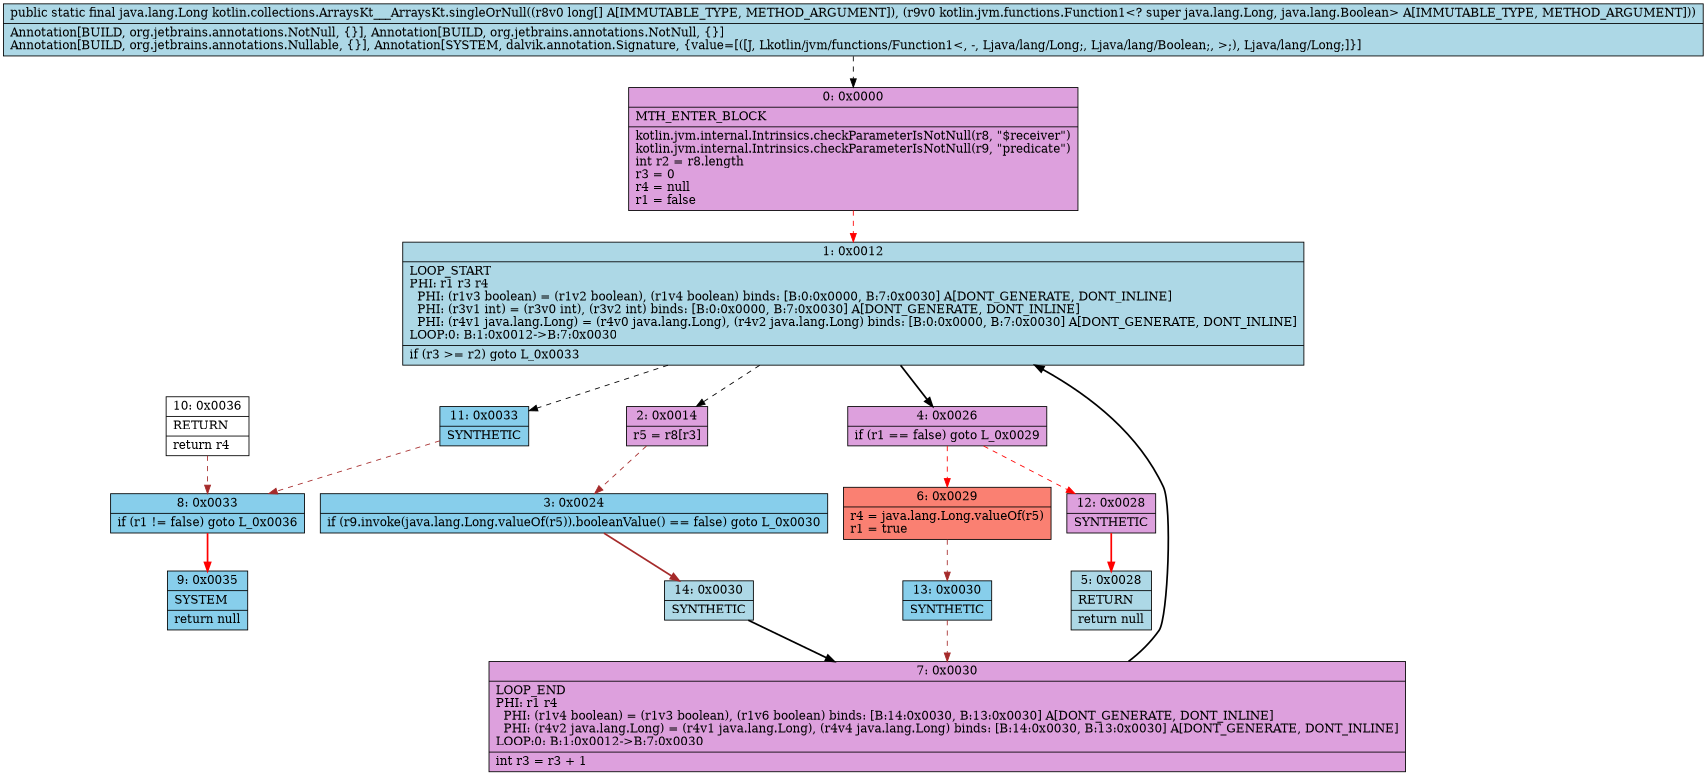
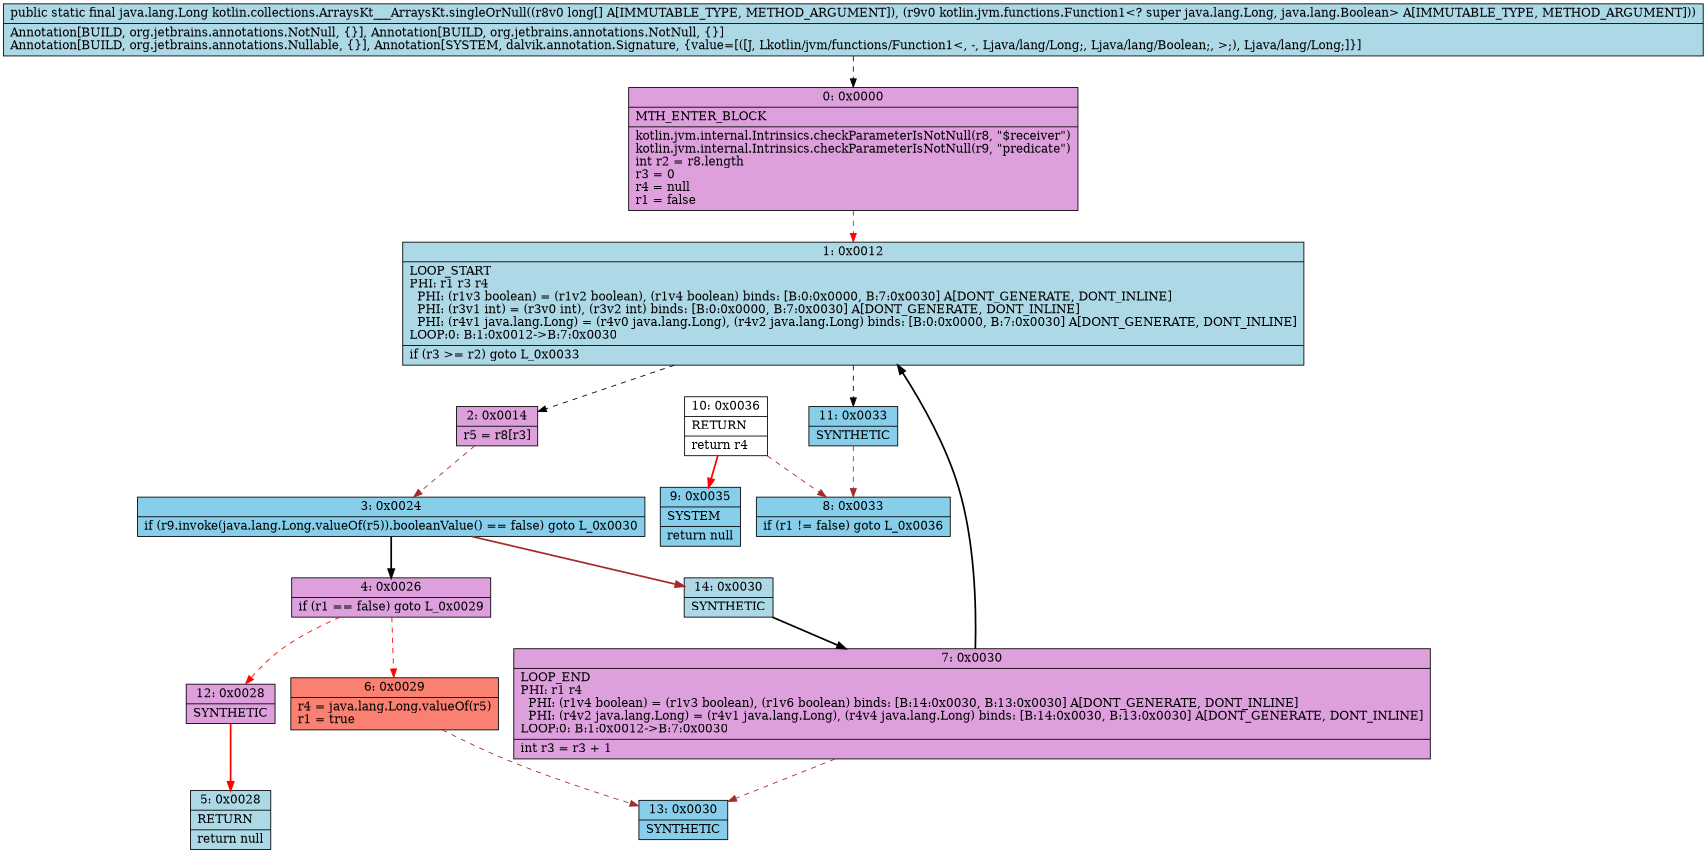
edge "1: 0x0012" -> "4: 0x0026": now "3: 0x0024" -> "4: 0x0026"
edge "8: 0x0033" -> "9: 0x0035": now "10: 0x0036" -> "9: 0x0035"
edge "13: 0x0030" -> "7: 0x0030": reversed
